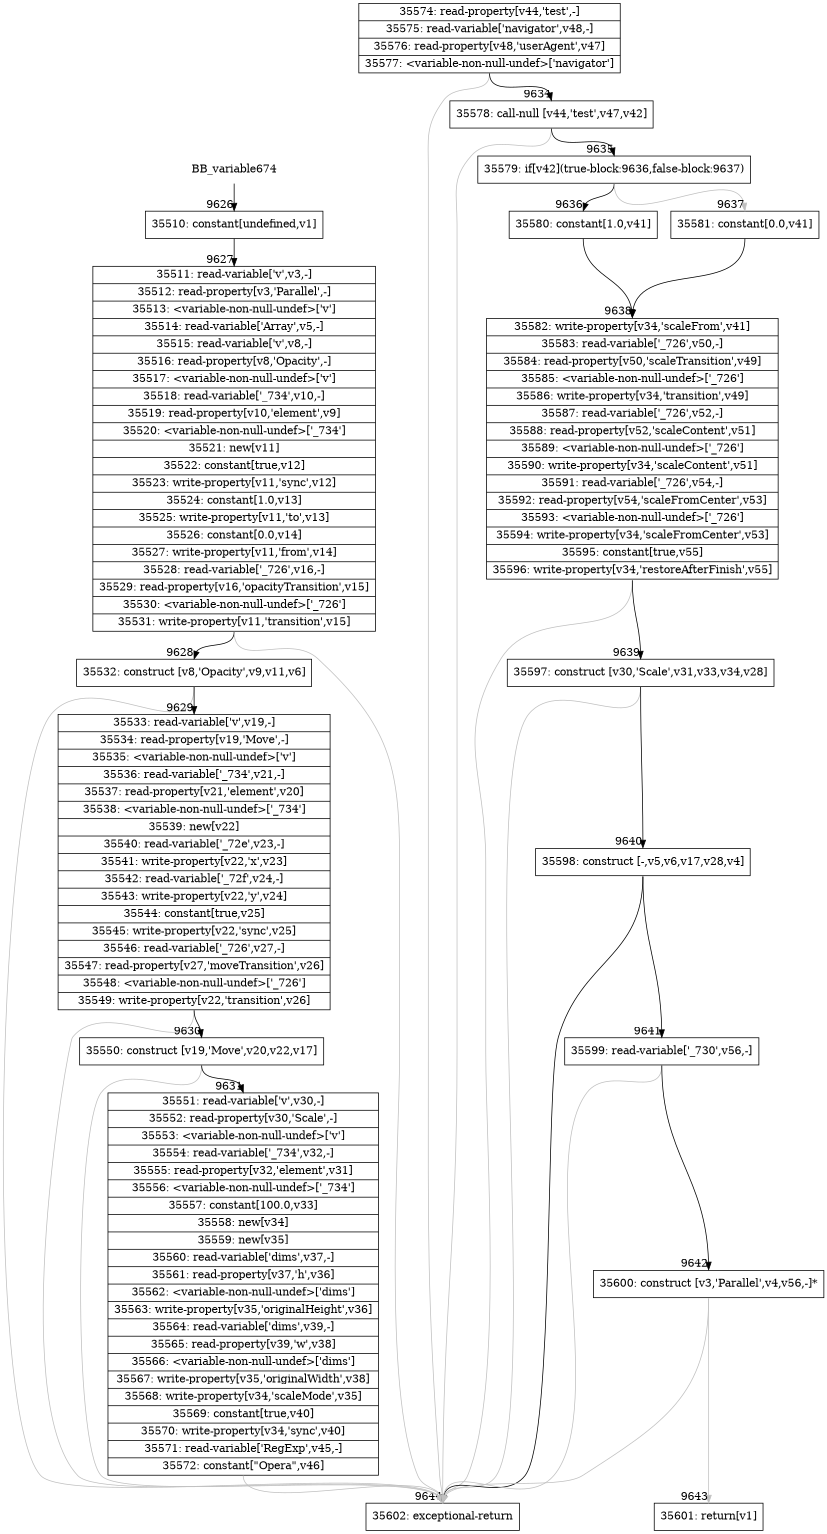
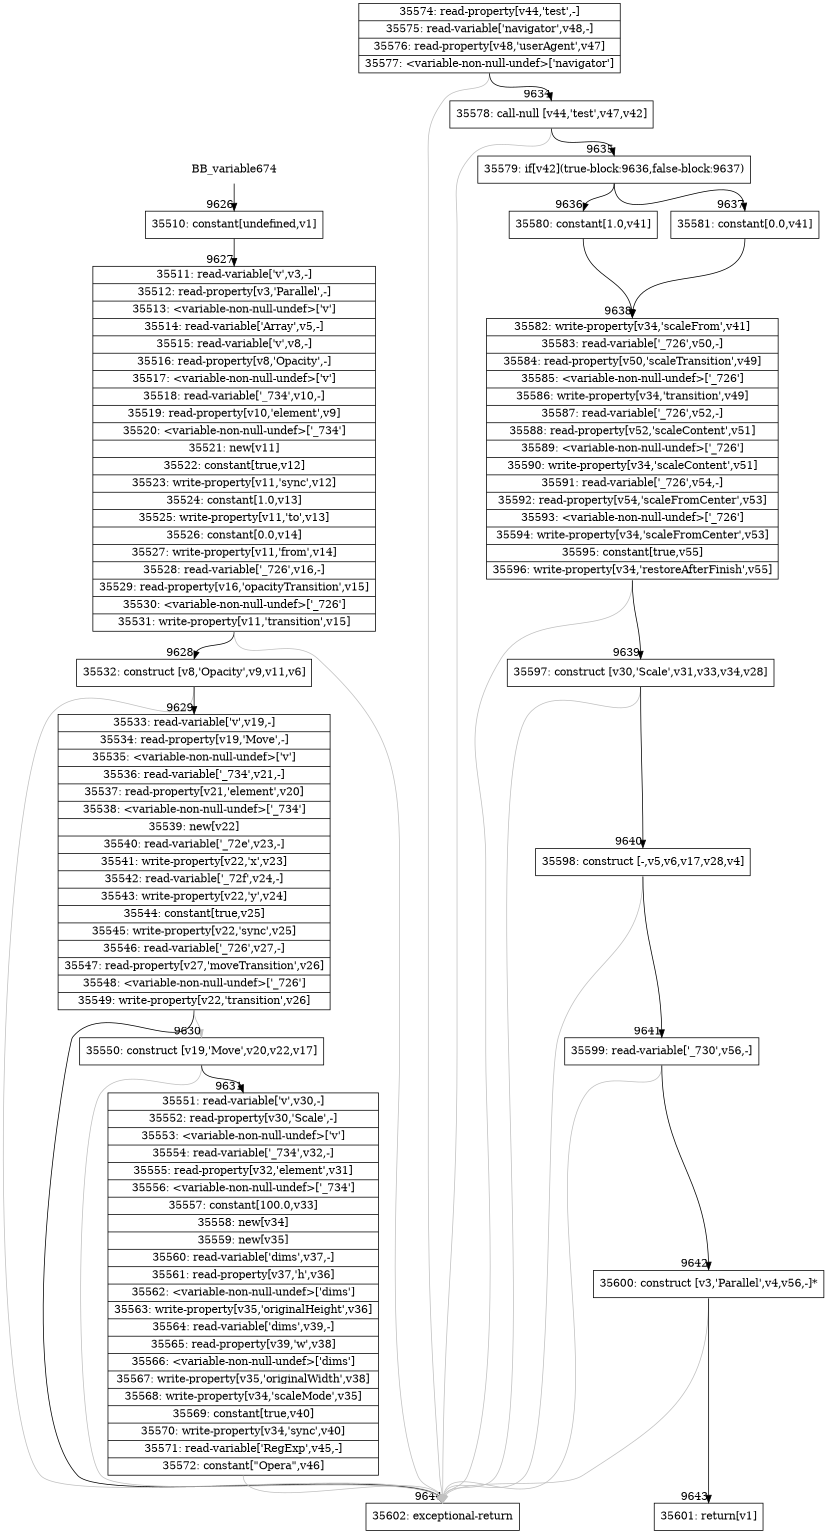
edge "35579: if[v42](true-block:9636,false-block:9637)" -> "35581: constant[0.0,v41]": color gray -> black
edge "35533: read-variable['v',v19,-]" -> "35550: construct [v19,'Move',v20,v22,v17]": color black -> gray
edge "35598: construct [-,v5,v6,v17,v28,v4]" -> "35602: exceptional-return": color black -> gray
edge "35533: read-variable['v',v19,-]" -> "35602: exceptional-return": color gray -> black
edge "35600: construct [v3,'Parallel',v4,v56,-]*" -> "35601: return[v1]": color gray -> black
